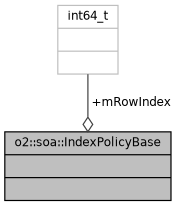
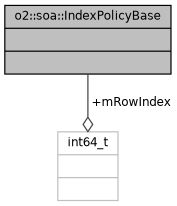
edge "int64_t" -> "o2::soa::IndexPolicyBase": reversed
